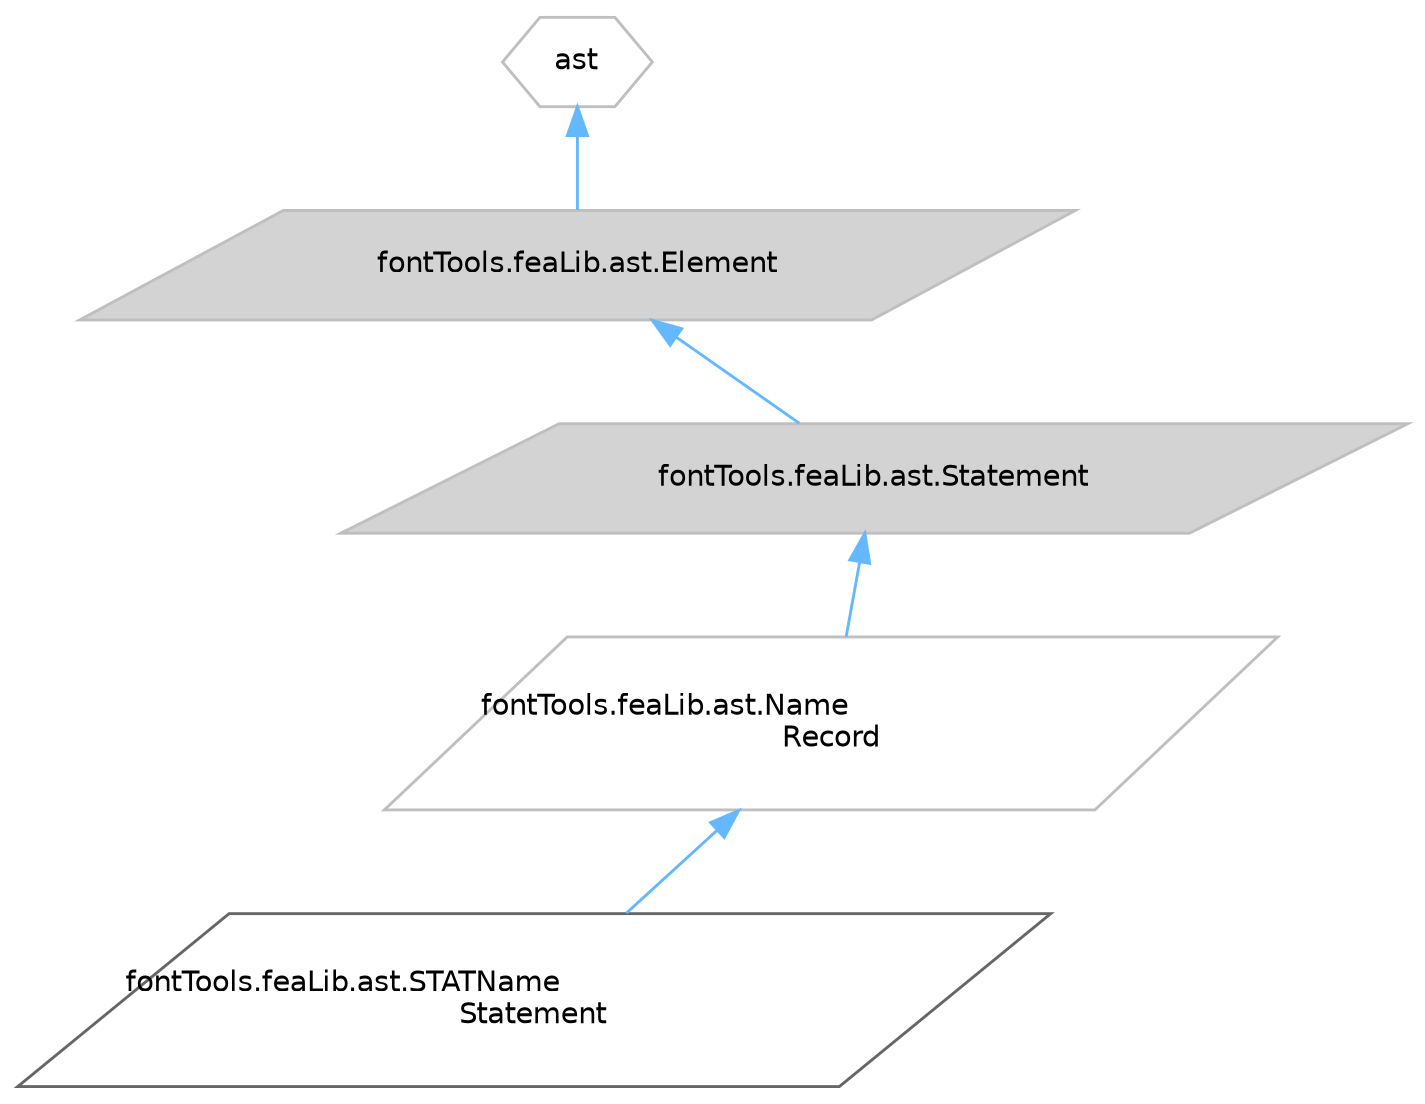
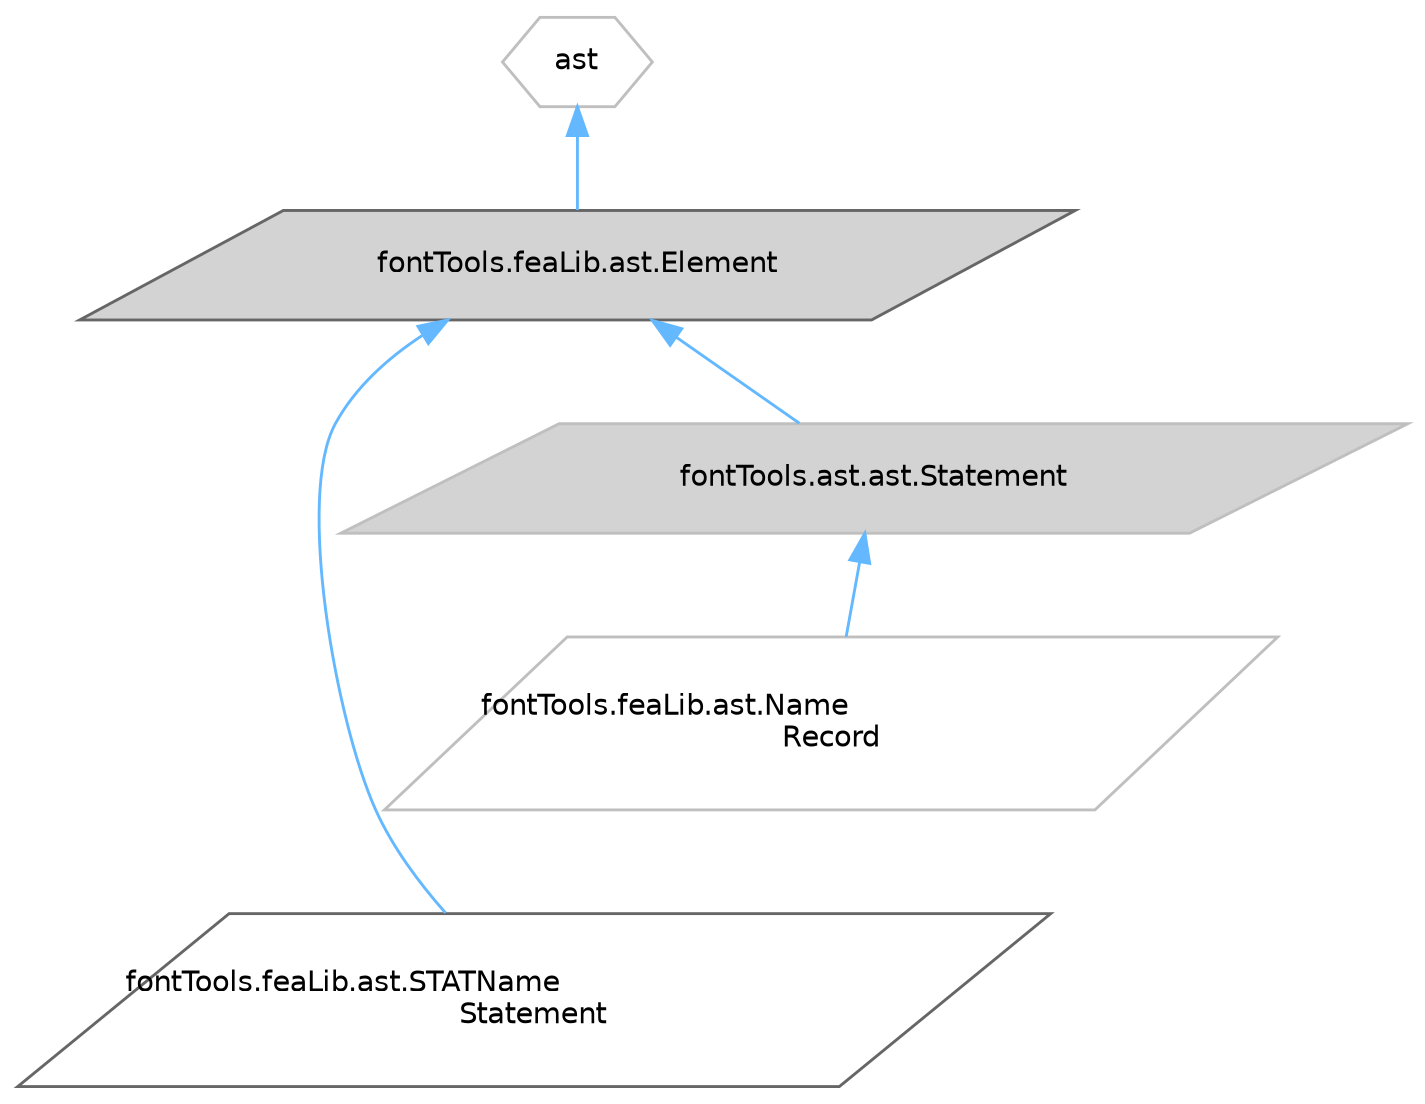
node "fontTools.feaLib.ast.Element": color grey75 -> gray40
node "fontTools.feaLib.ast.Statement": label "fontTools.feaLib.ast.Statement" -> "fontTools.ast.ast.Statement"
edge "fontTools.feaLib.ast.STATName Statement" -> "fontTools.feaLib.ast.Name Record": now "fontTools.feaLib.ast.STATName Statement" -> "fontTools.feaLib.ast.Element"
